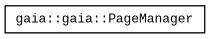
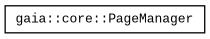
node "gaia::gaia::PageManager": label "gaia::gaia::PageManager" -> "gaia::core::PageManager"
